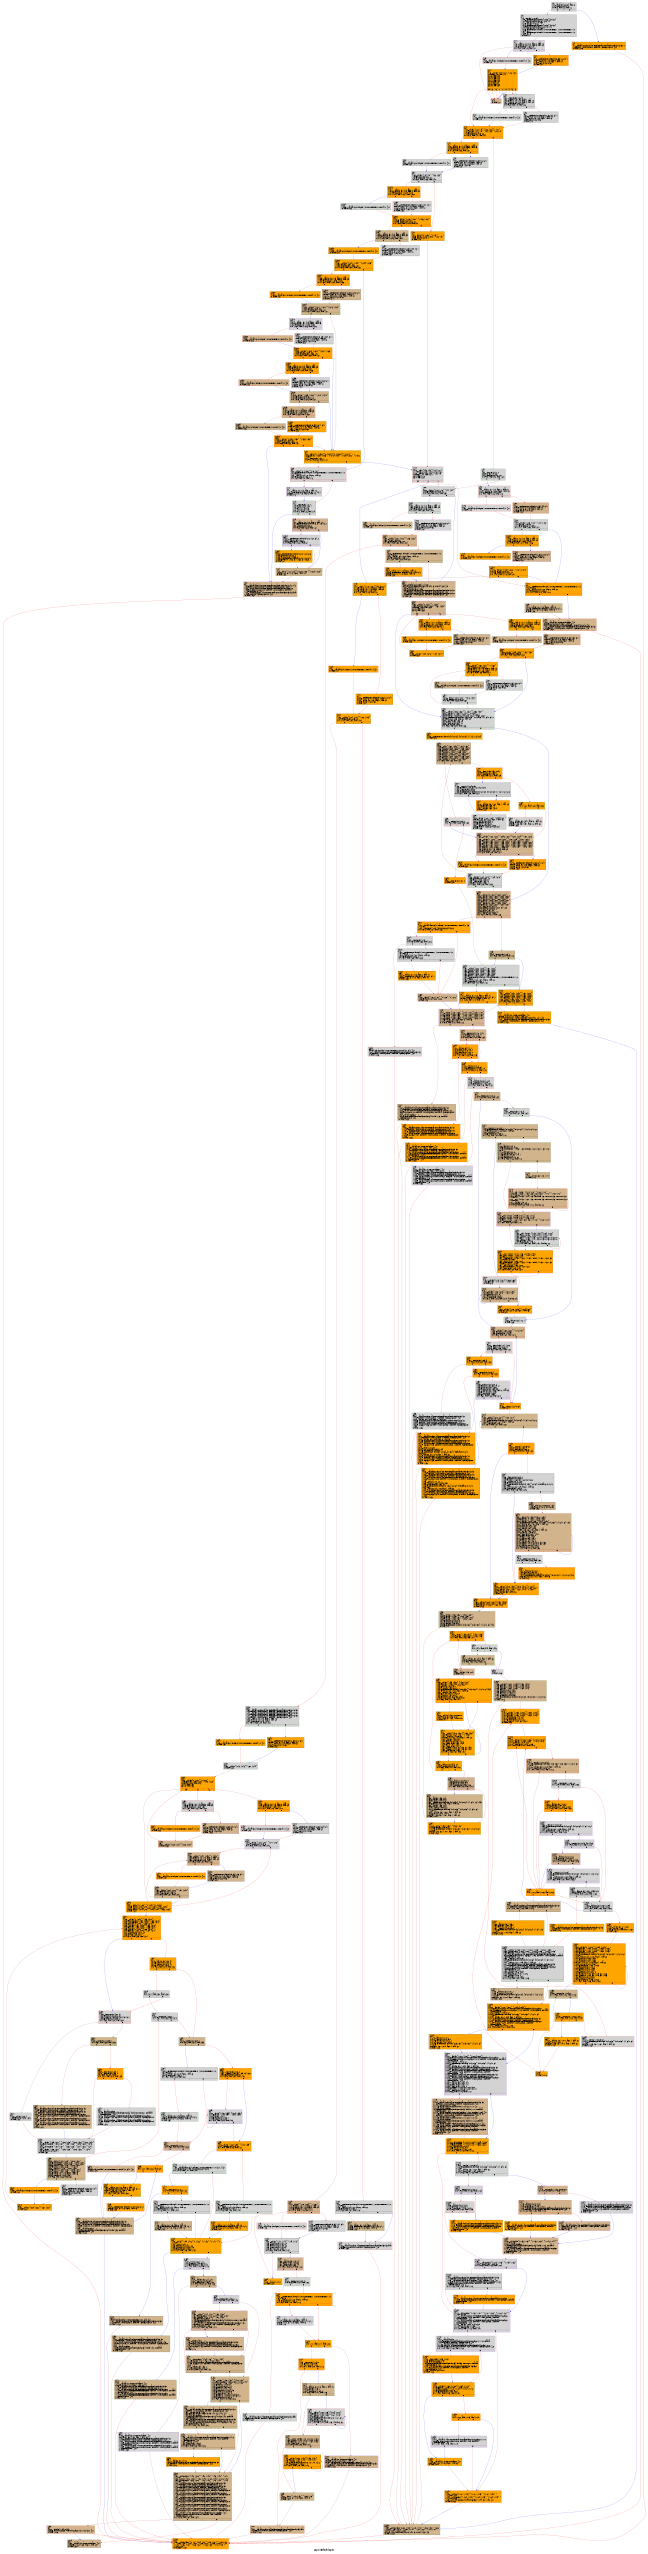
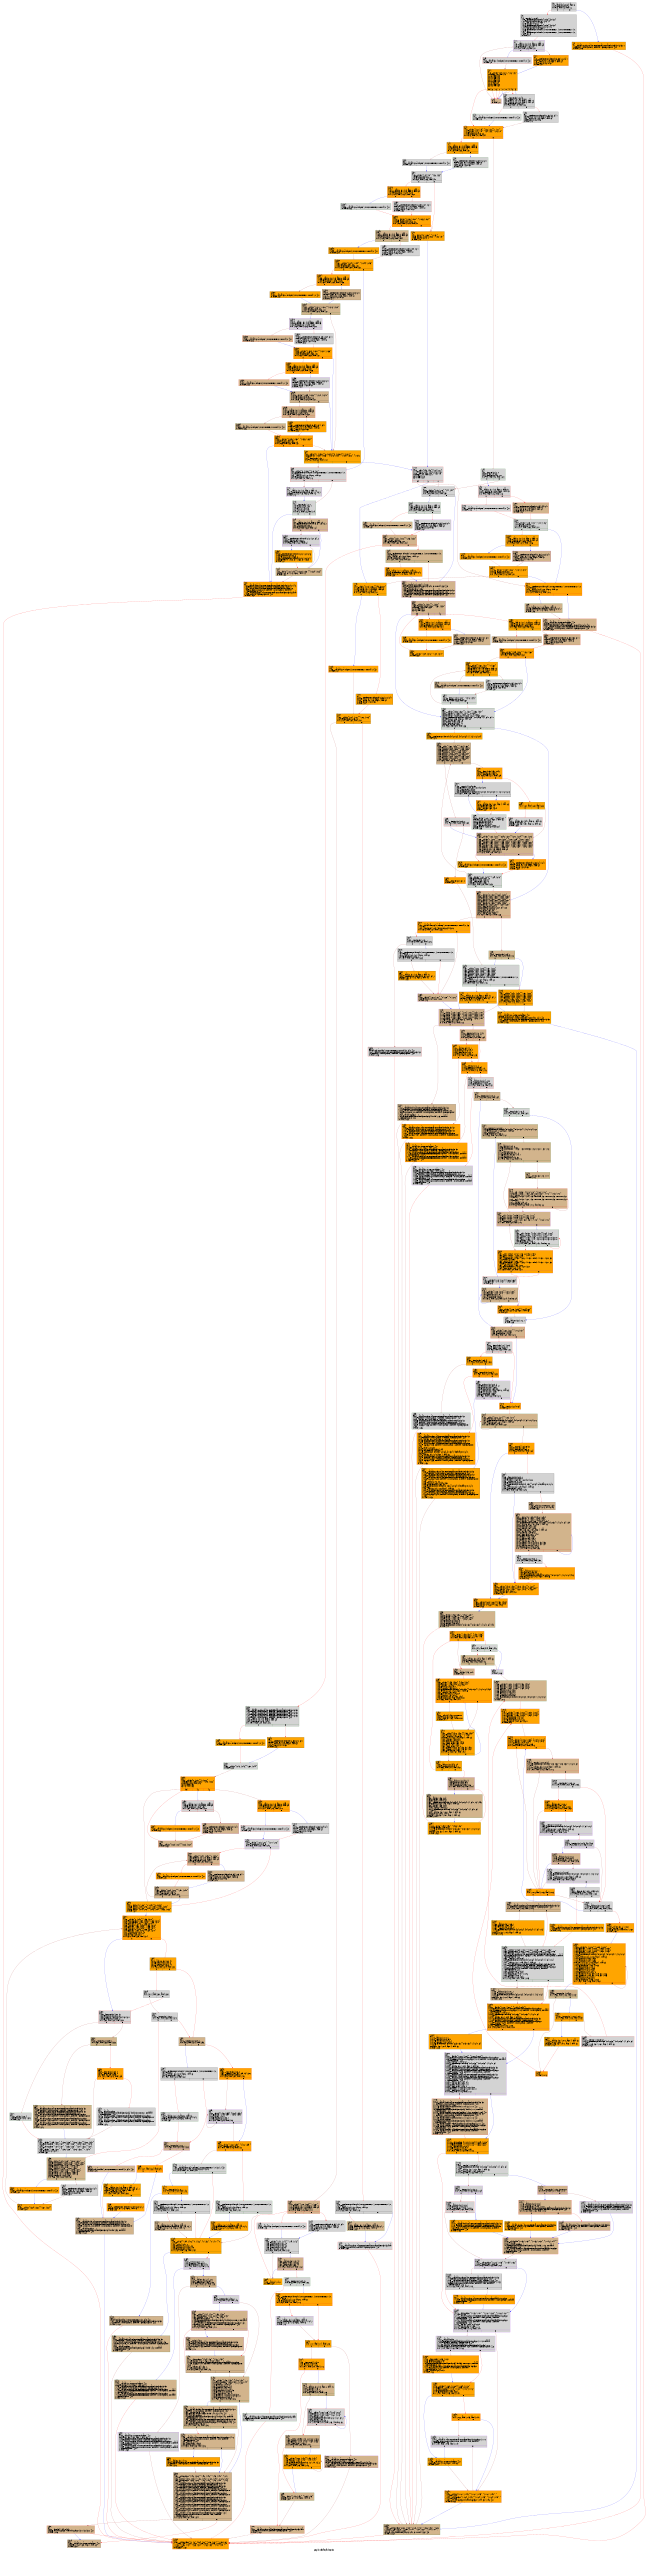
node "%86:": fillcolor tan -> orange
